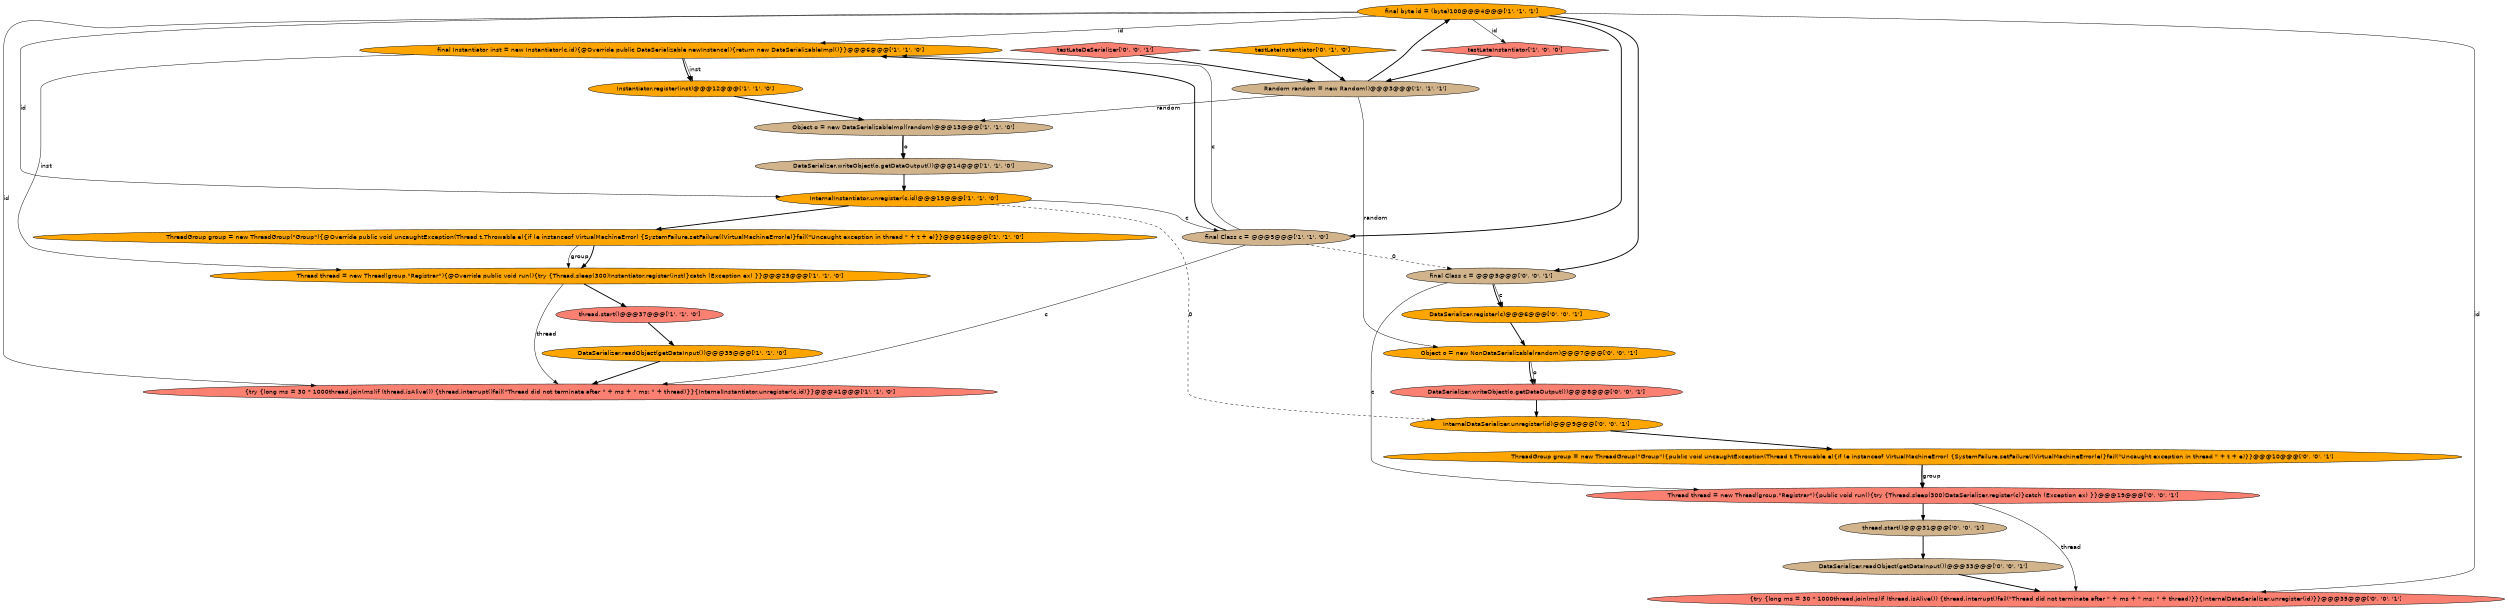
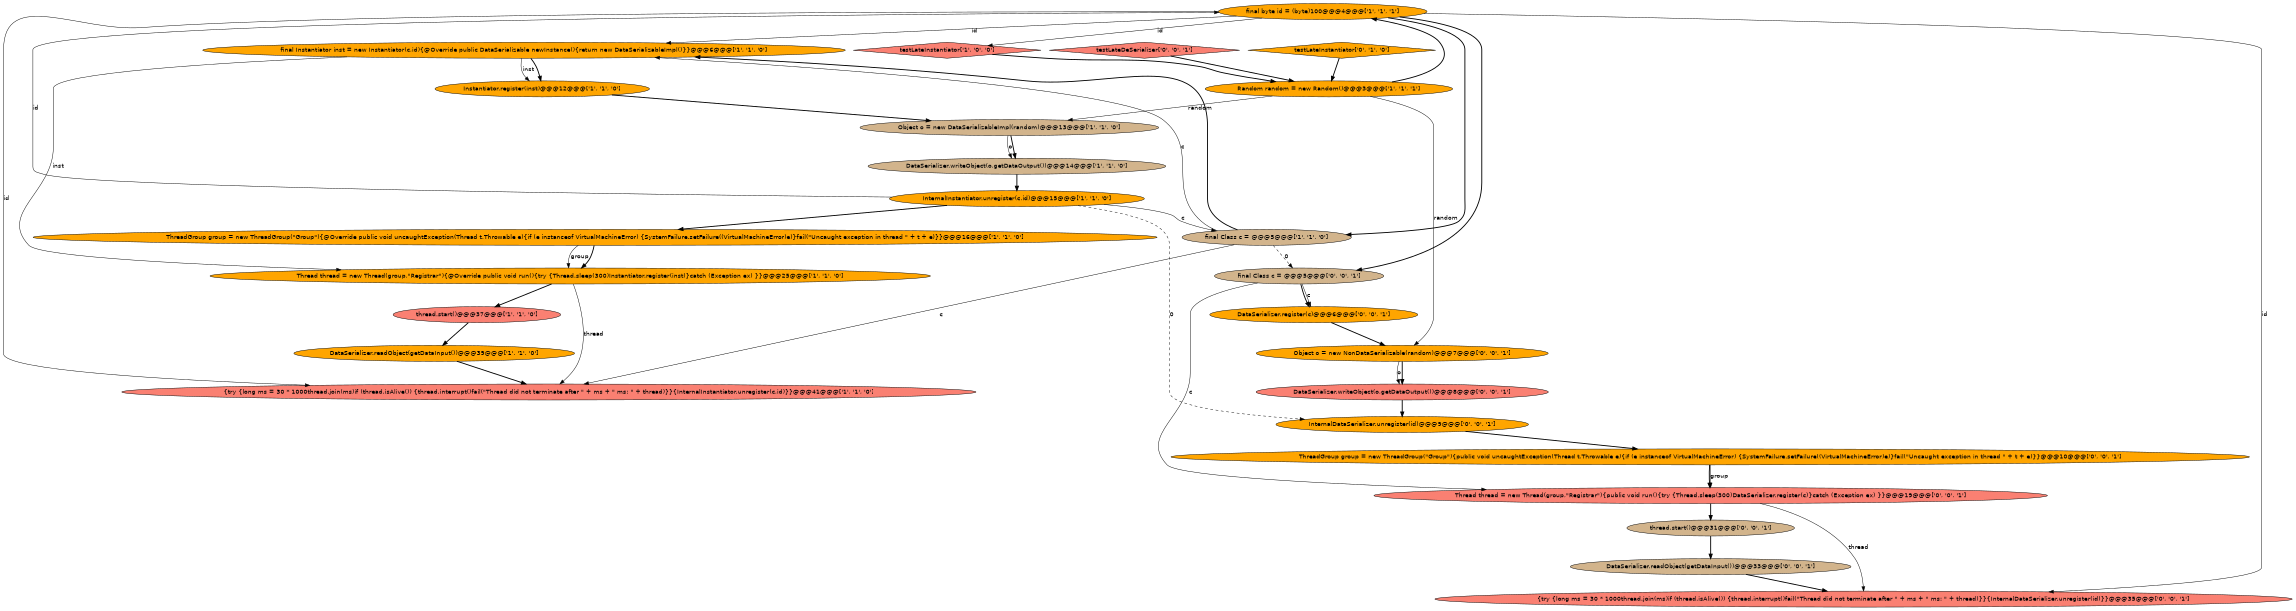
edge "final byte id = (byte)100@@@4@@@['1', '1', '1']" -> "InternalInstantiator.unregister(c,id)@@@15@@@['1', '1', '0']": reversed
node "Random random = new Random()@@@3@@@['1', '1', '1']": fillcolor tan -> orange
